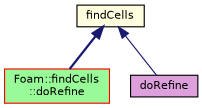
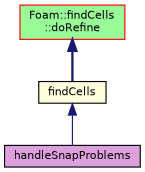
edge "Foam::findCells ::doRefine" -> "findCells": reversed
node "doRefine": label "doRefine" -> "handleSnapProblems"
